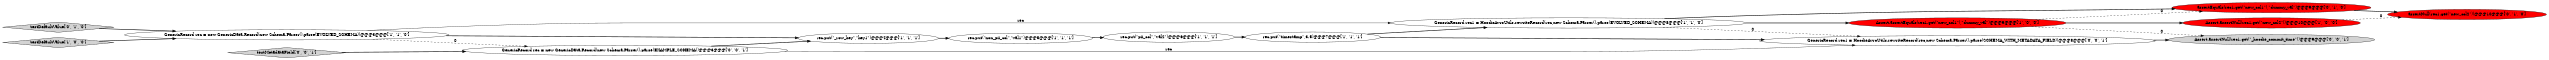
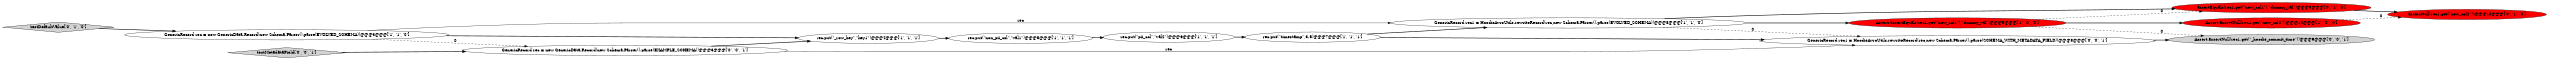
node "testDefaultValue['1', '0', '0']": removed
